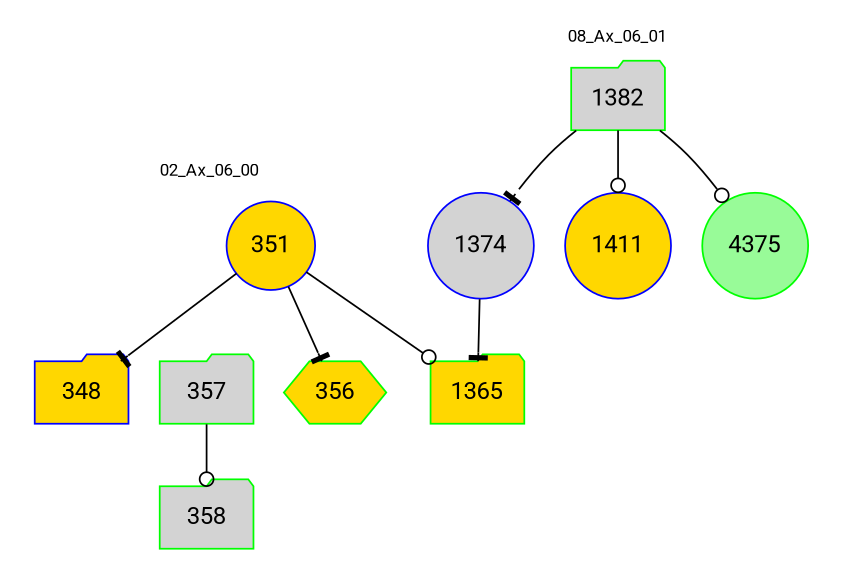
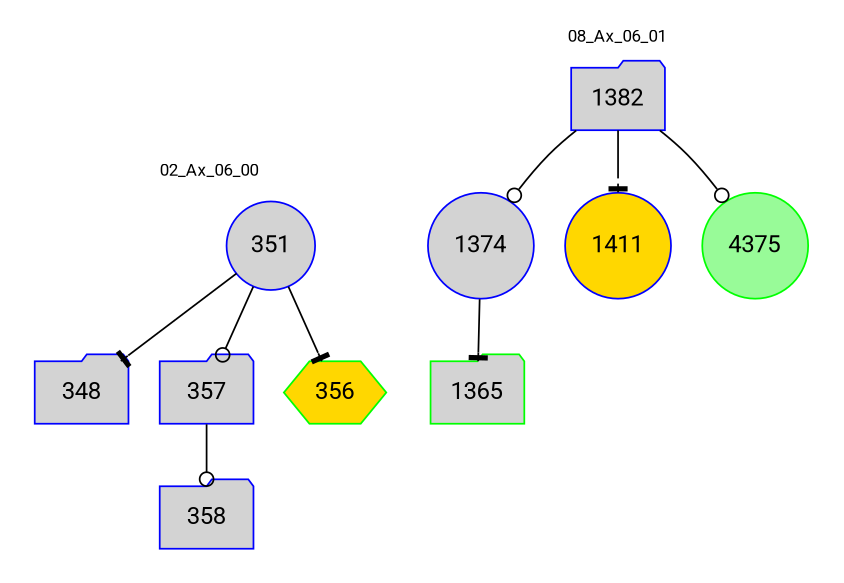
node "1382": color green -> blue
edge "1382" -> "1411": arrowhead odot -> tee
edge "1382" -> "1374": arrowhead tee -> odot
node "351": fillcolor gold -> lightgrey
edge "351" -> "1365": now "351" -> "357"
node "348": fillcolor gold -> lightgrey
node "357": color green -> blue
node "1365": fillcolor gold -> lightgrey
node "358": color green -> blue
